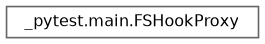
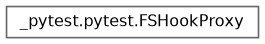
node "_pytest.main.FSHookProxy": label "_pytest.main.FSHookProxy" -> "_pytest.pytest.FSHookProxy"
